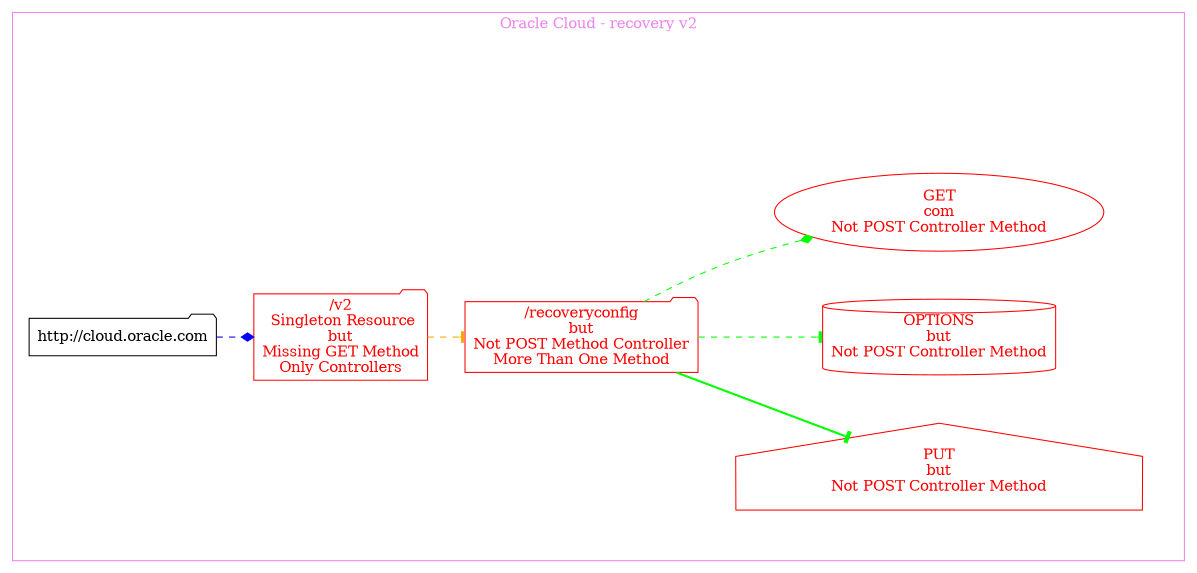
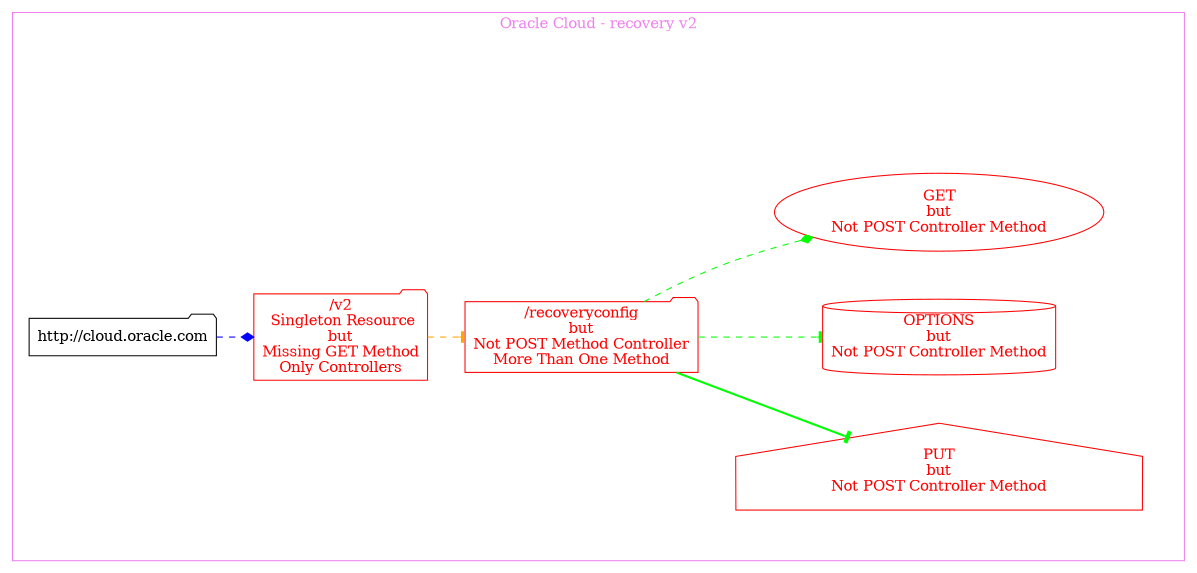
node "GET com Not POST Controller Method": label "GET com Not POST Controller Method" -> "GET but Not POST Controller Method"
